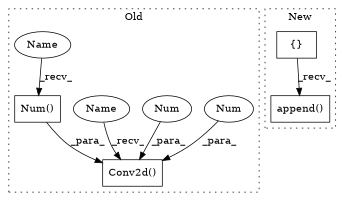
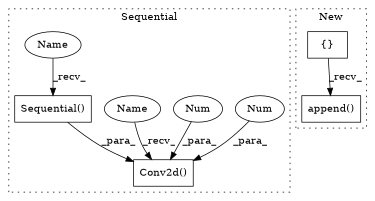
cluster "Old": label "Old" -> "Sequential"
node "Num()": label "Num()" -> "Sequential()"
